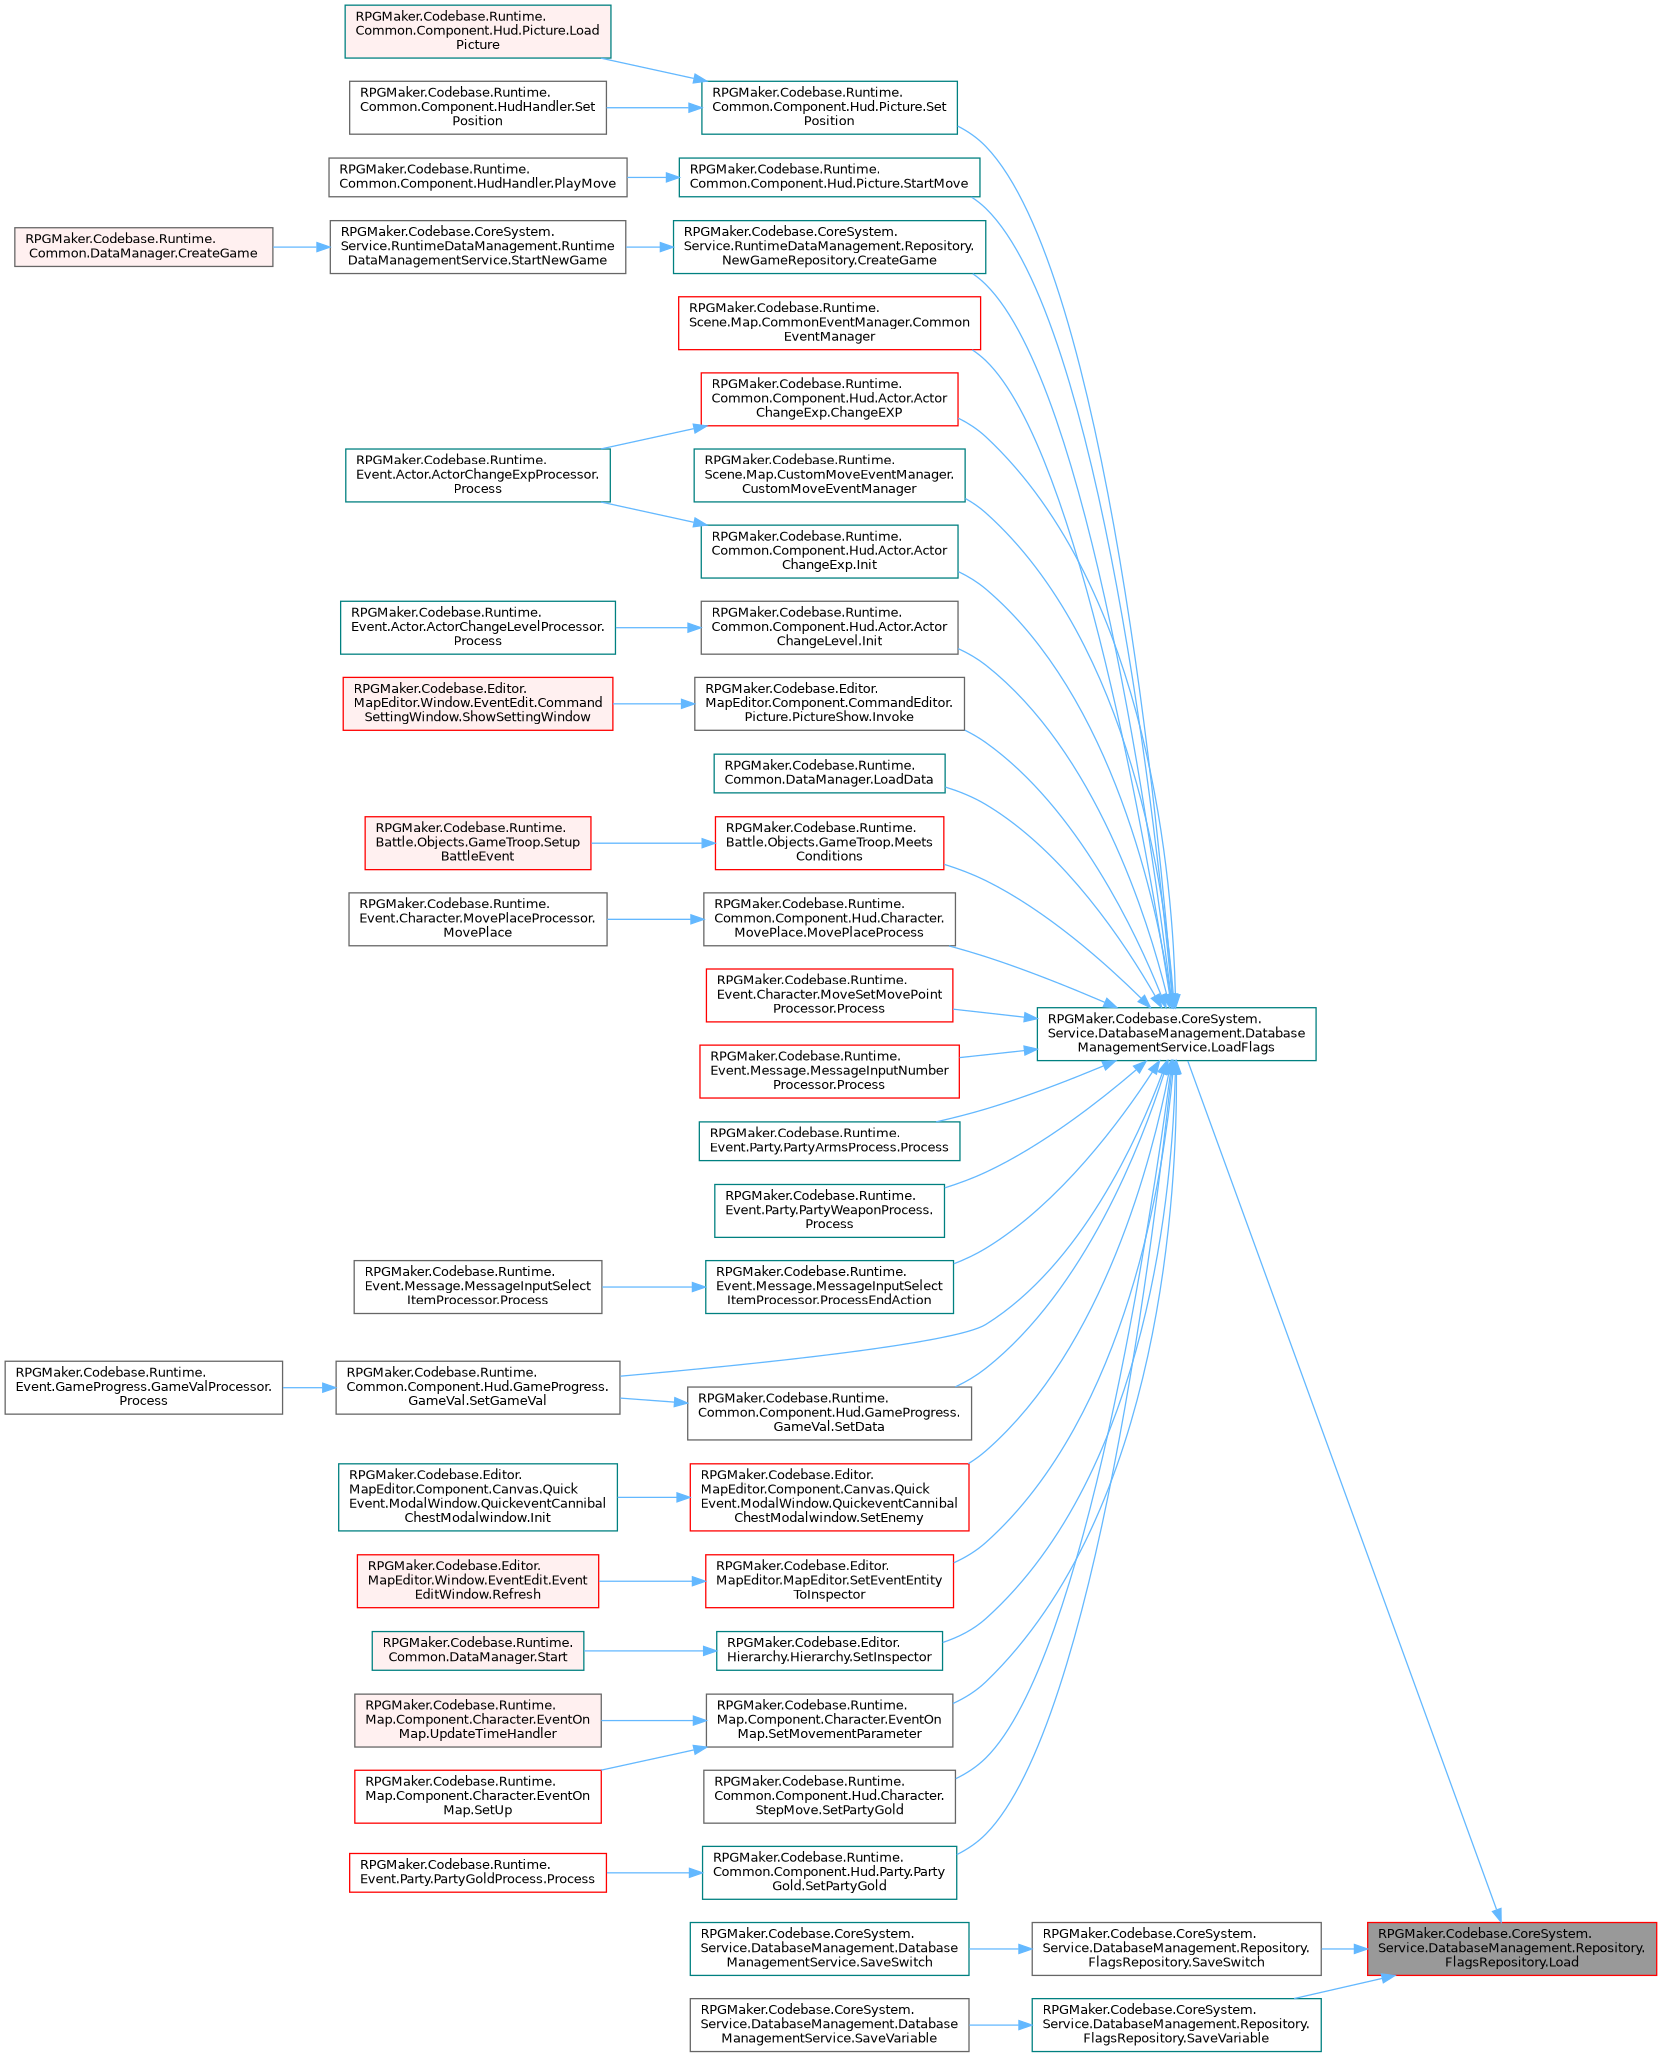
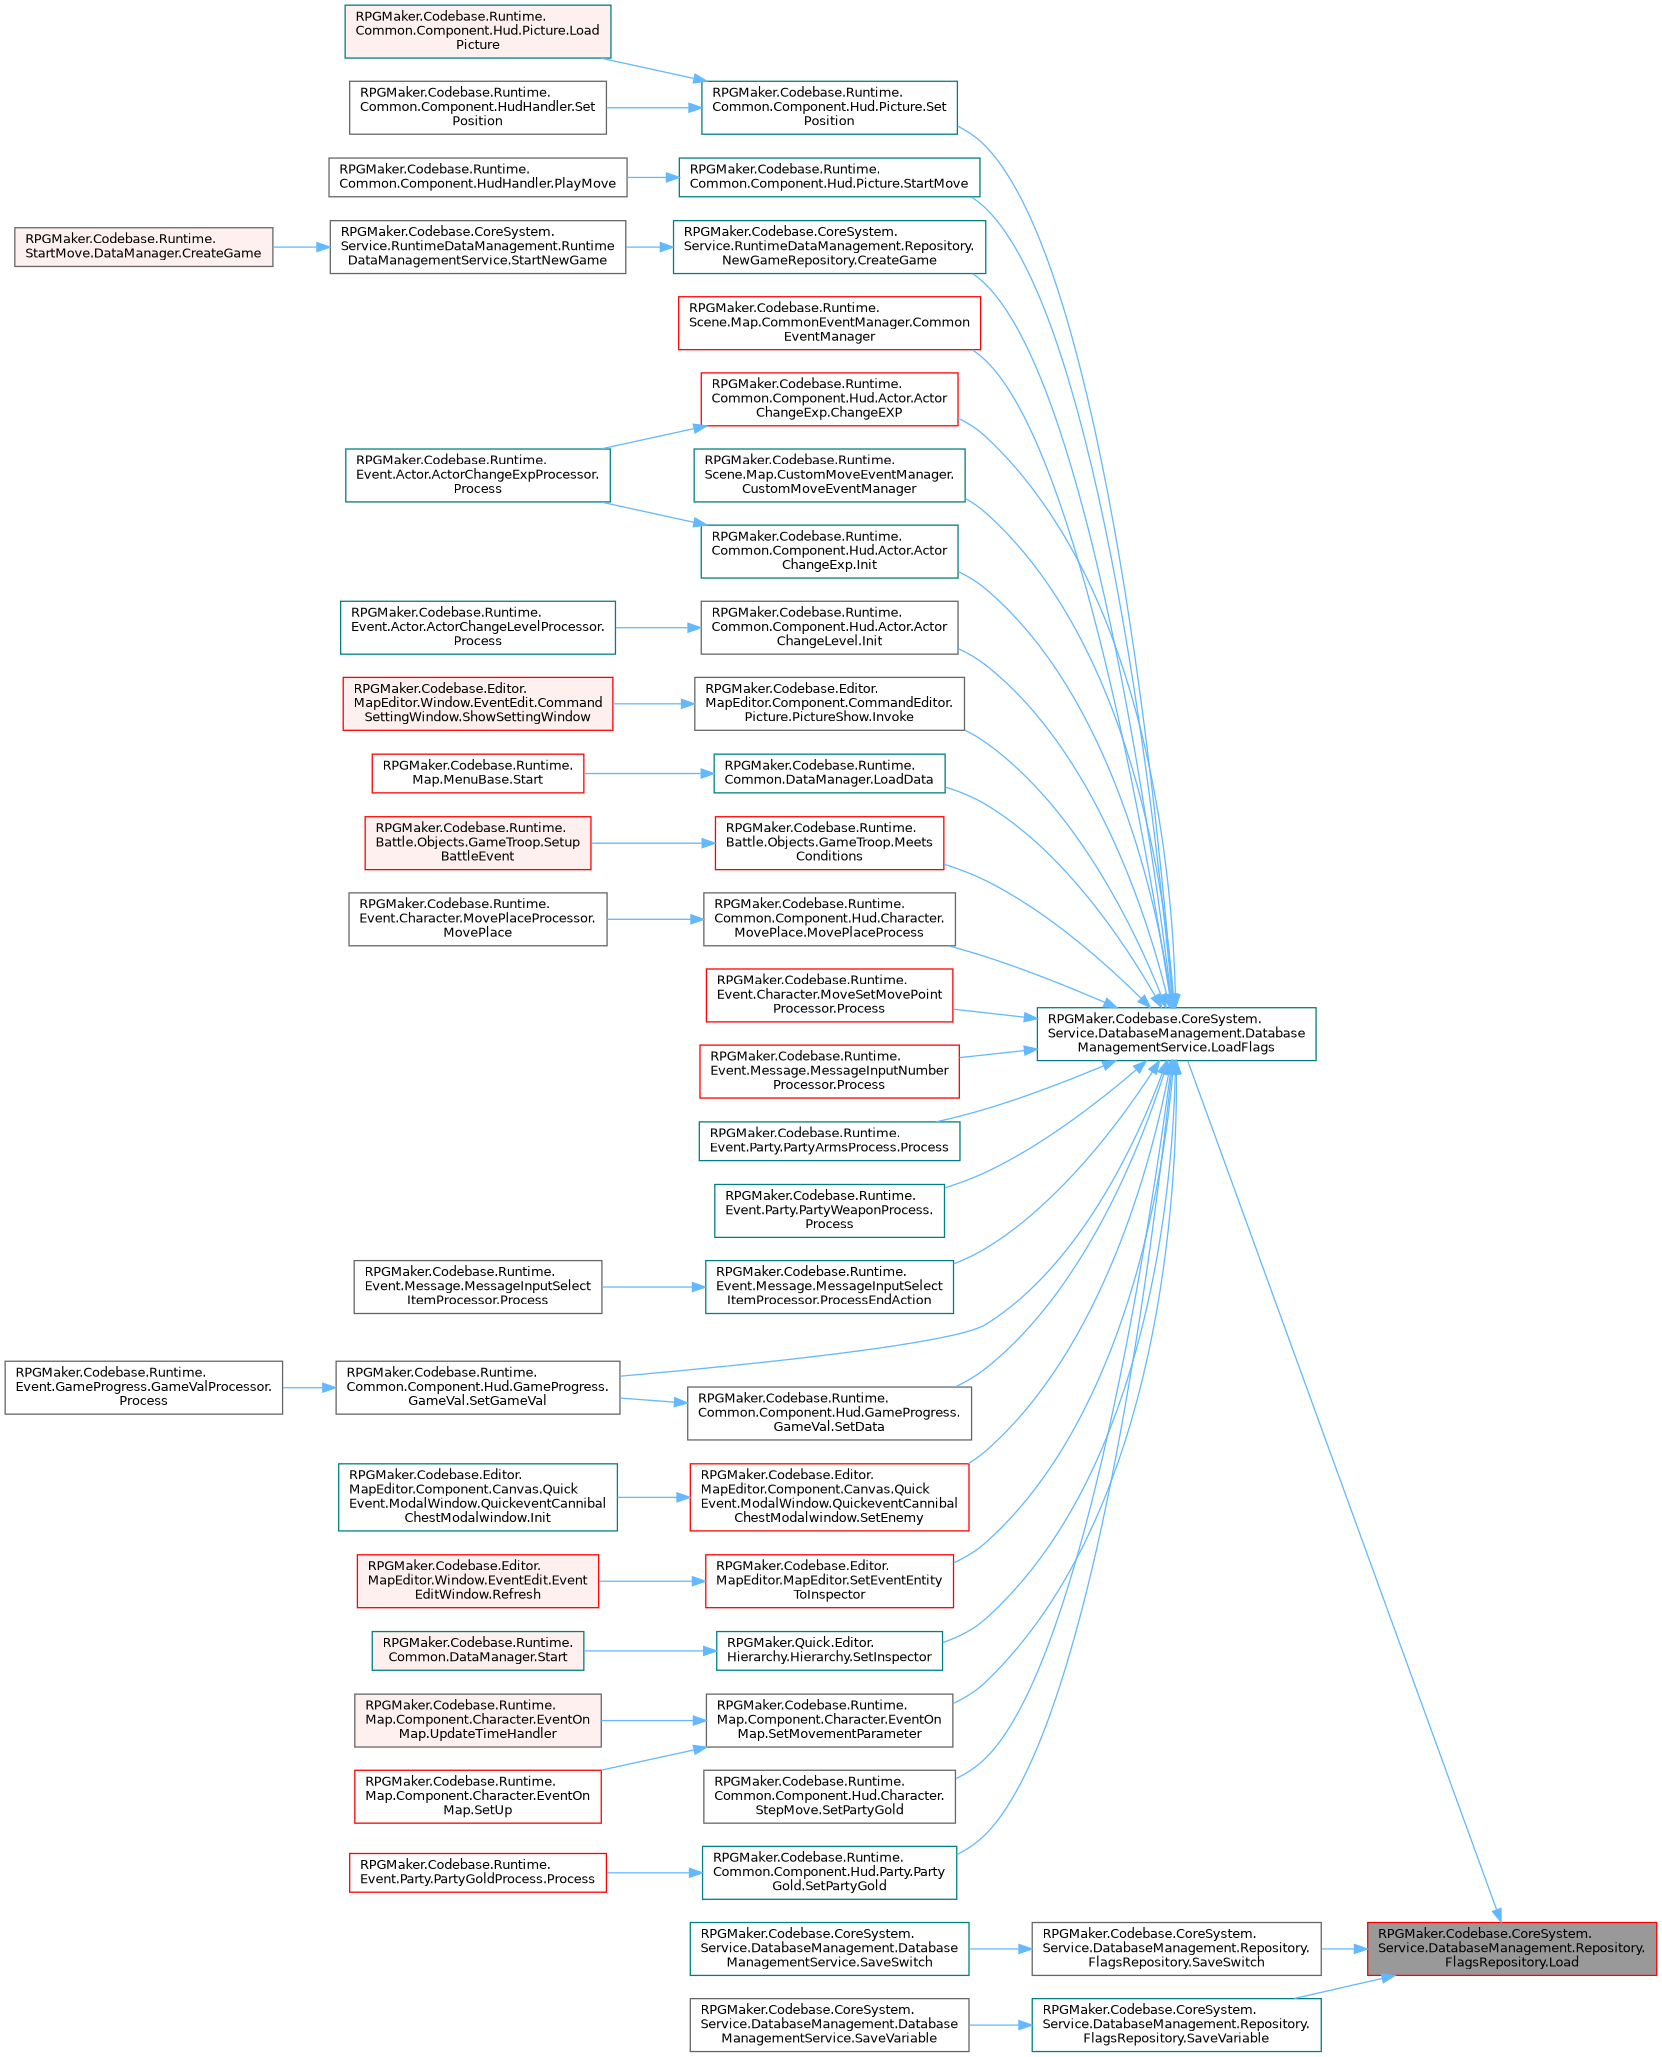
node "RPGMaker.Codebase.Runtime. Common.DataManager.CreateGame": label "RPGMaker.Codebase.Runtime. Common.DataManager.CreateGame" -> "RPGMaker.Codebase.Runtime. StartMove.DataManager.CreateGame"
node "RPGMaker.Codebase.Runtime. Map.MenuBase.Start": added
node "RPGMaker.Codebase.Editor. Hierarchy.Hierarchy.SetInspector": label "RPGMaker.Codebase.Editor. Hierarchy.Hierarchy.SetInspector" -> "RPGMaker.Quick.Editor. Hierarchy.Hierarchy.SetInspector"
